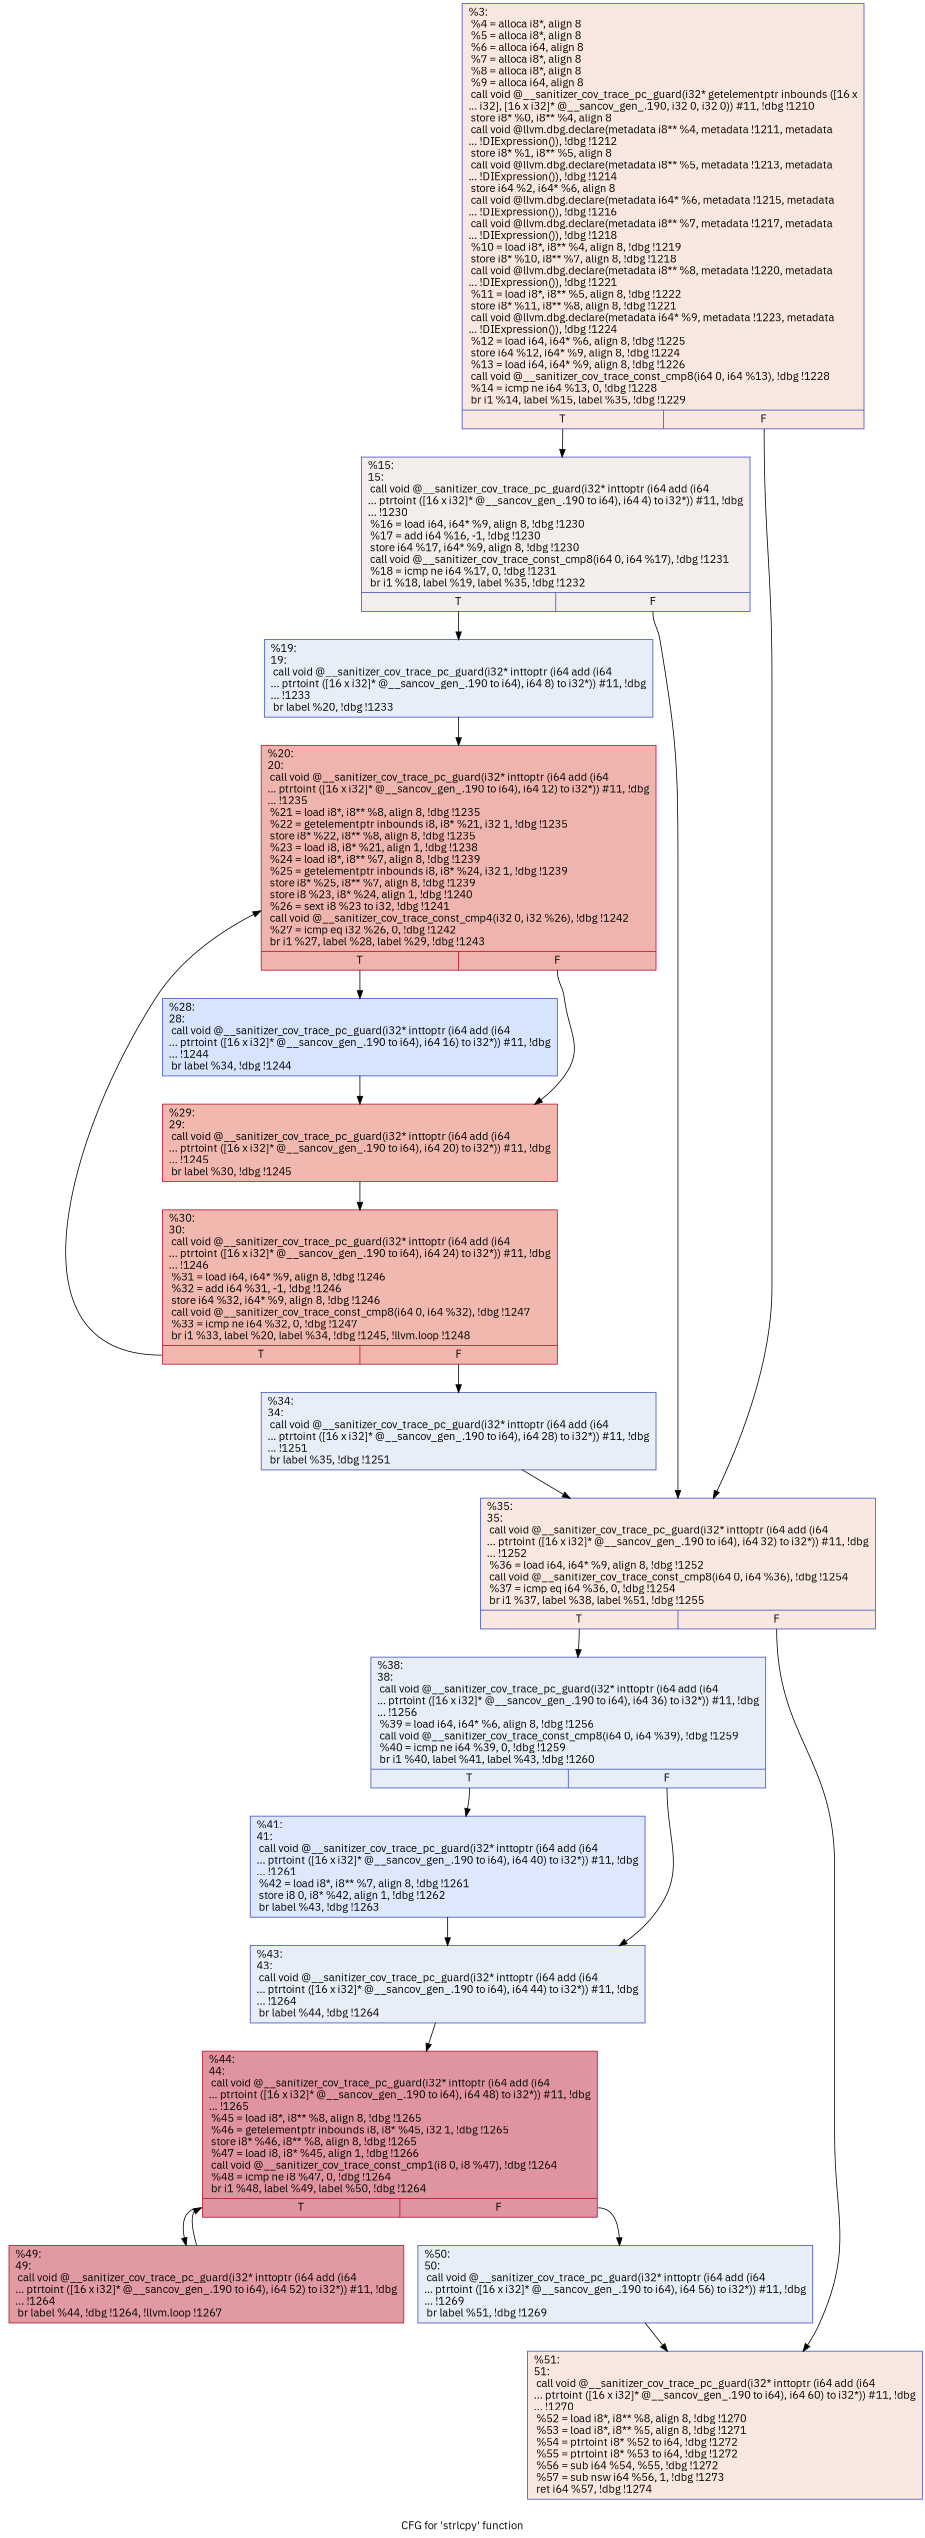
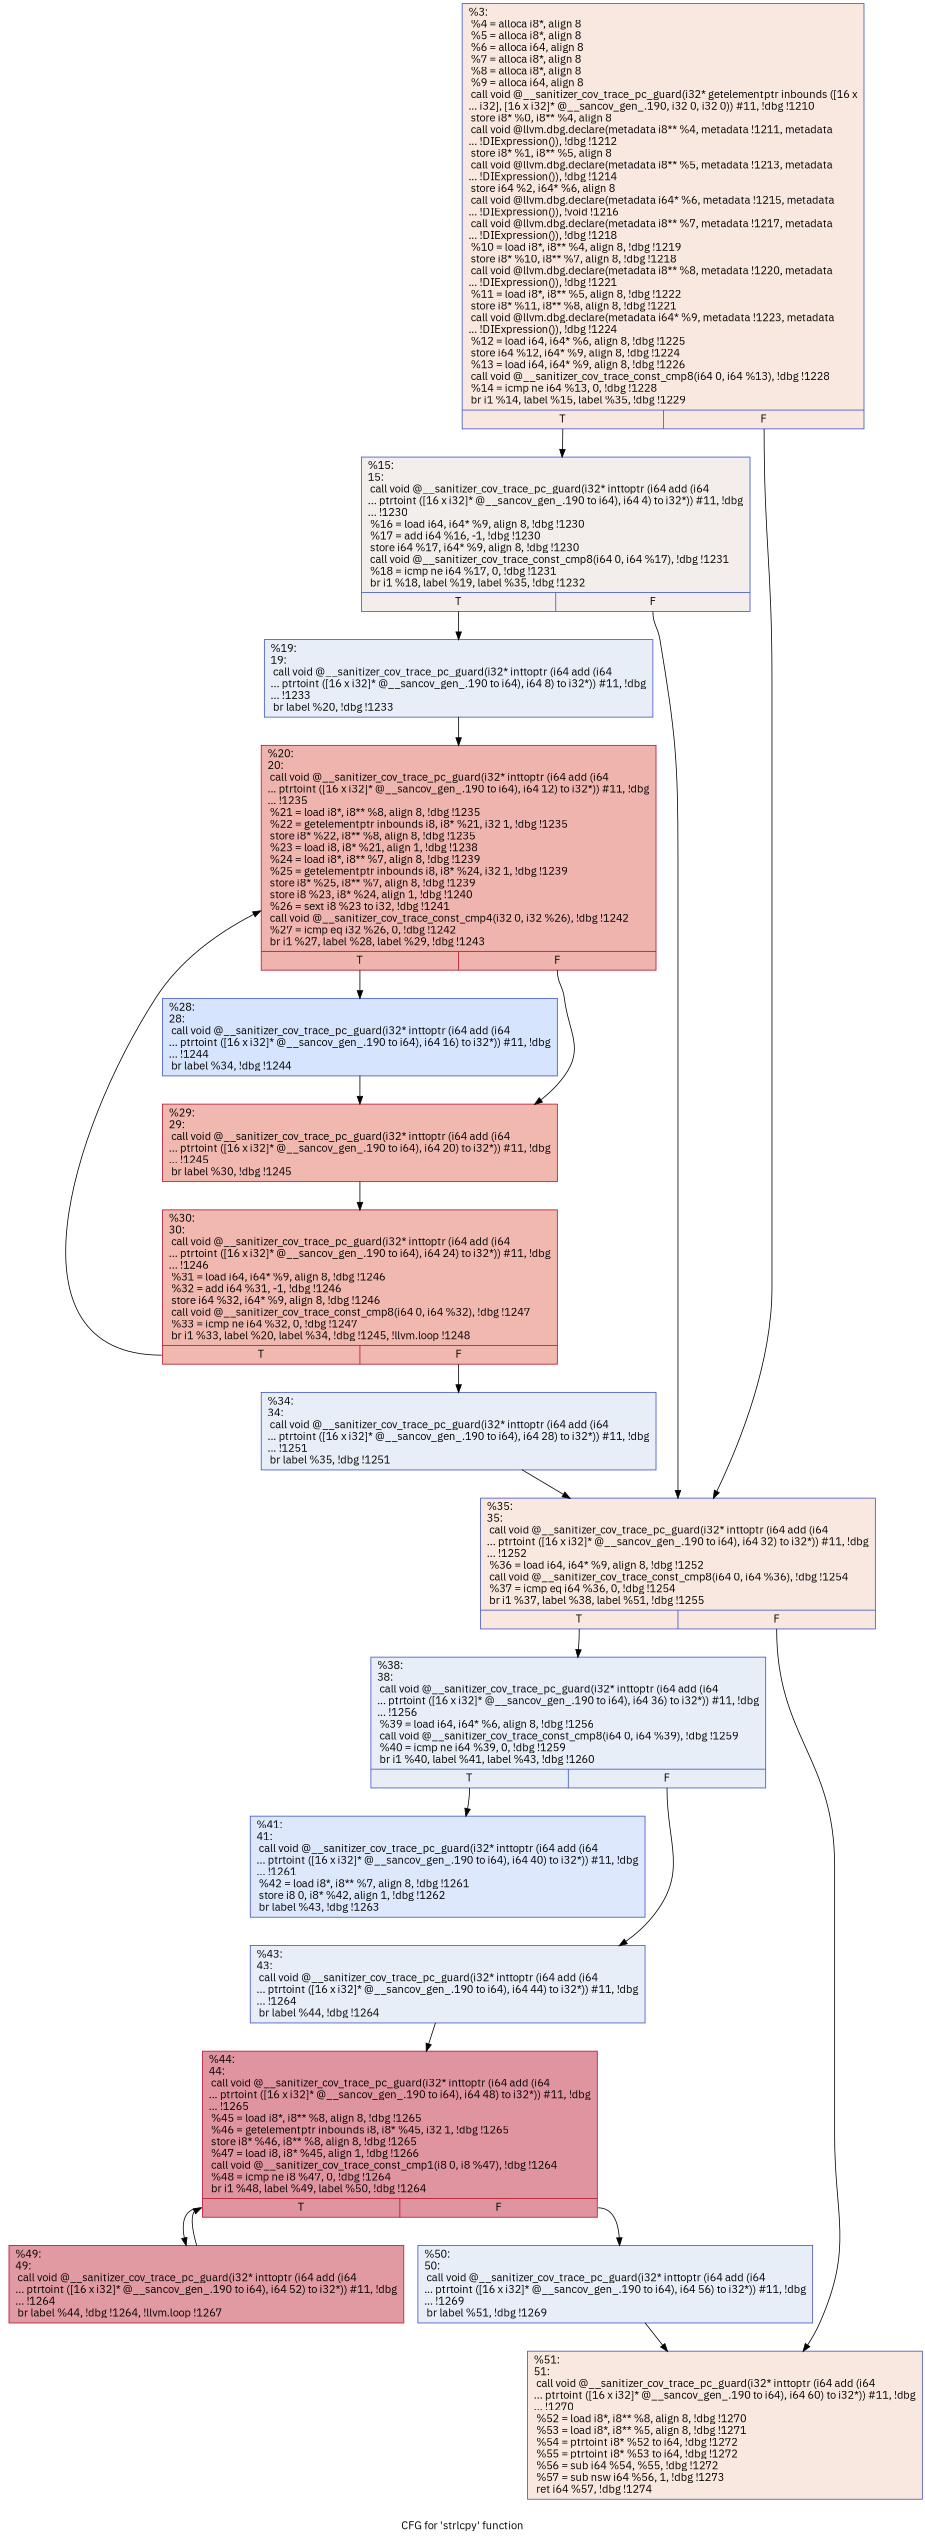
node "%3:": text "... !DIExpression()), !dbg !1216" -> "... !DIExpression()), !void !1216"
edge "%41:" -> "%43:": removed
